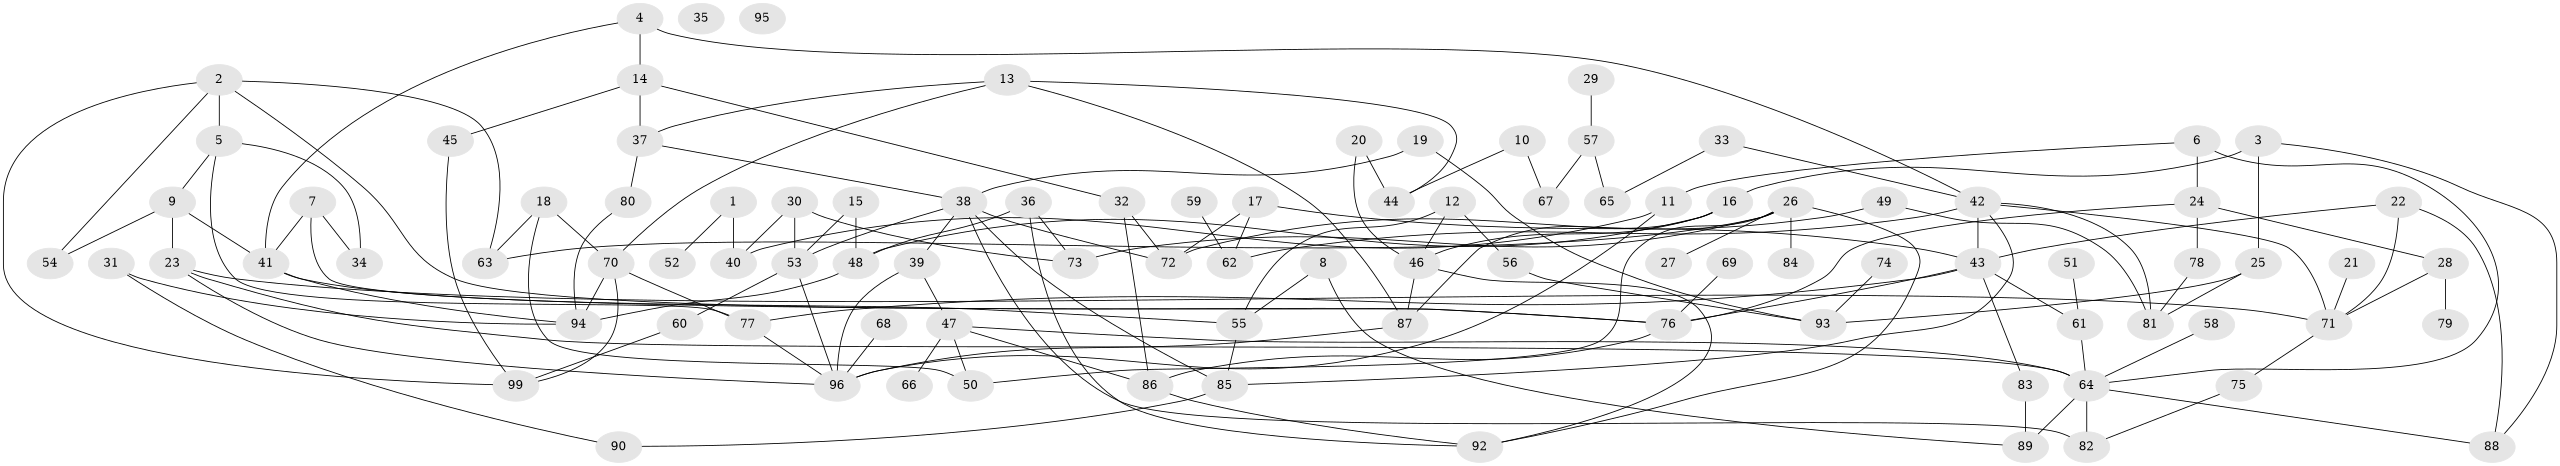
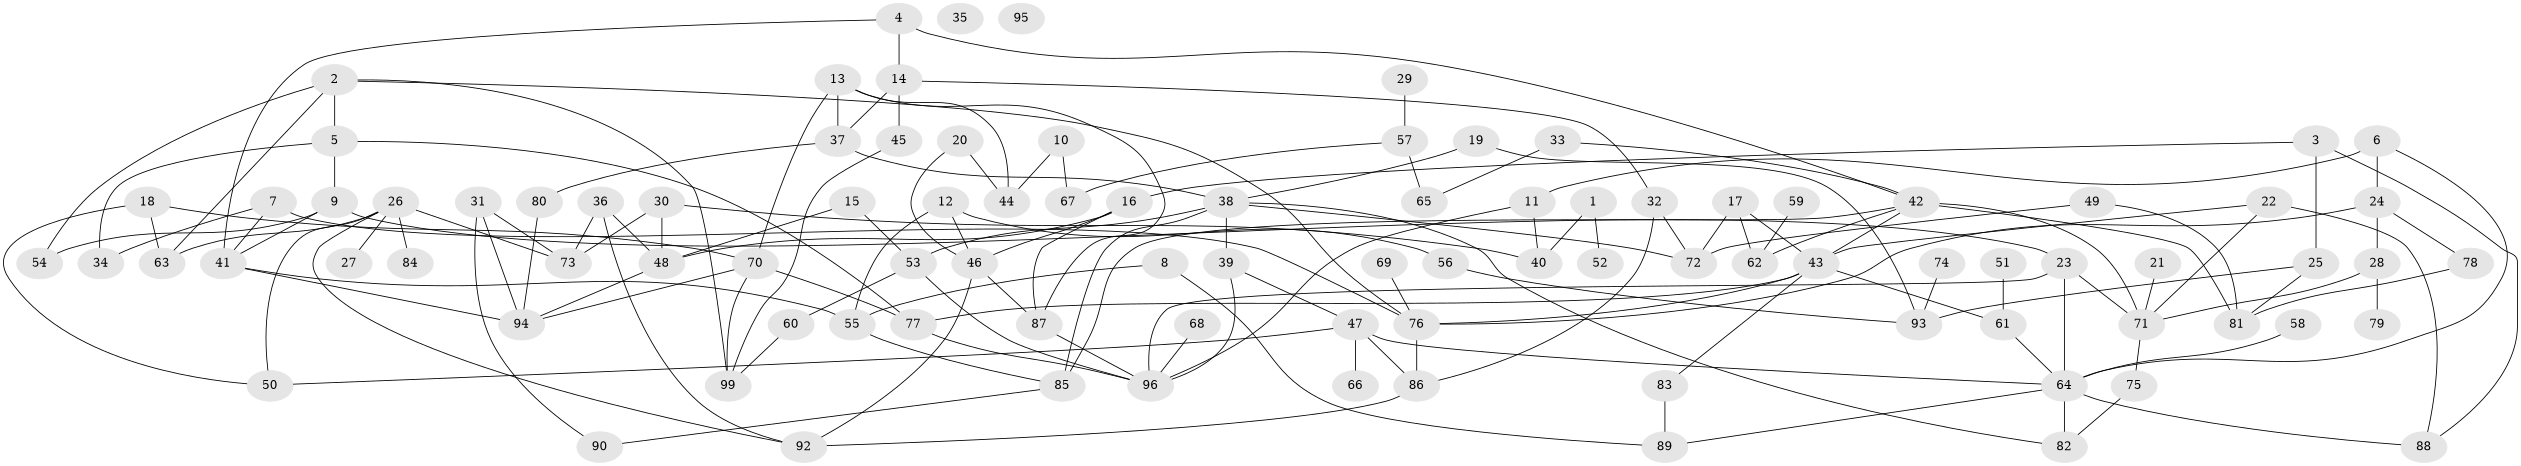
edge "31" -- "73": added
edge "30" -- "53": now "30" -- "48"
